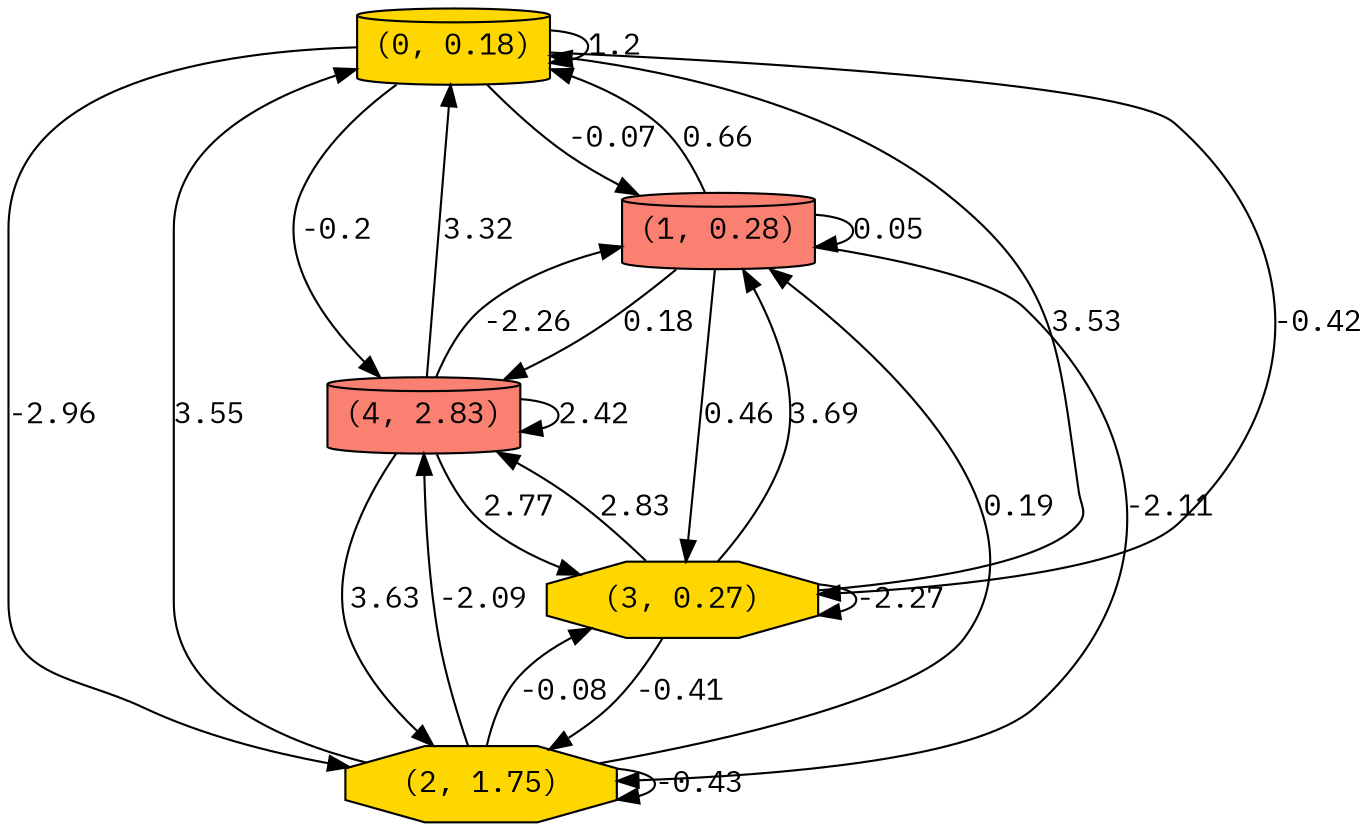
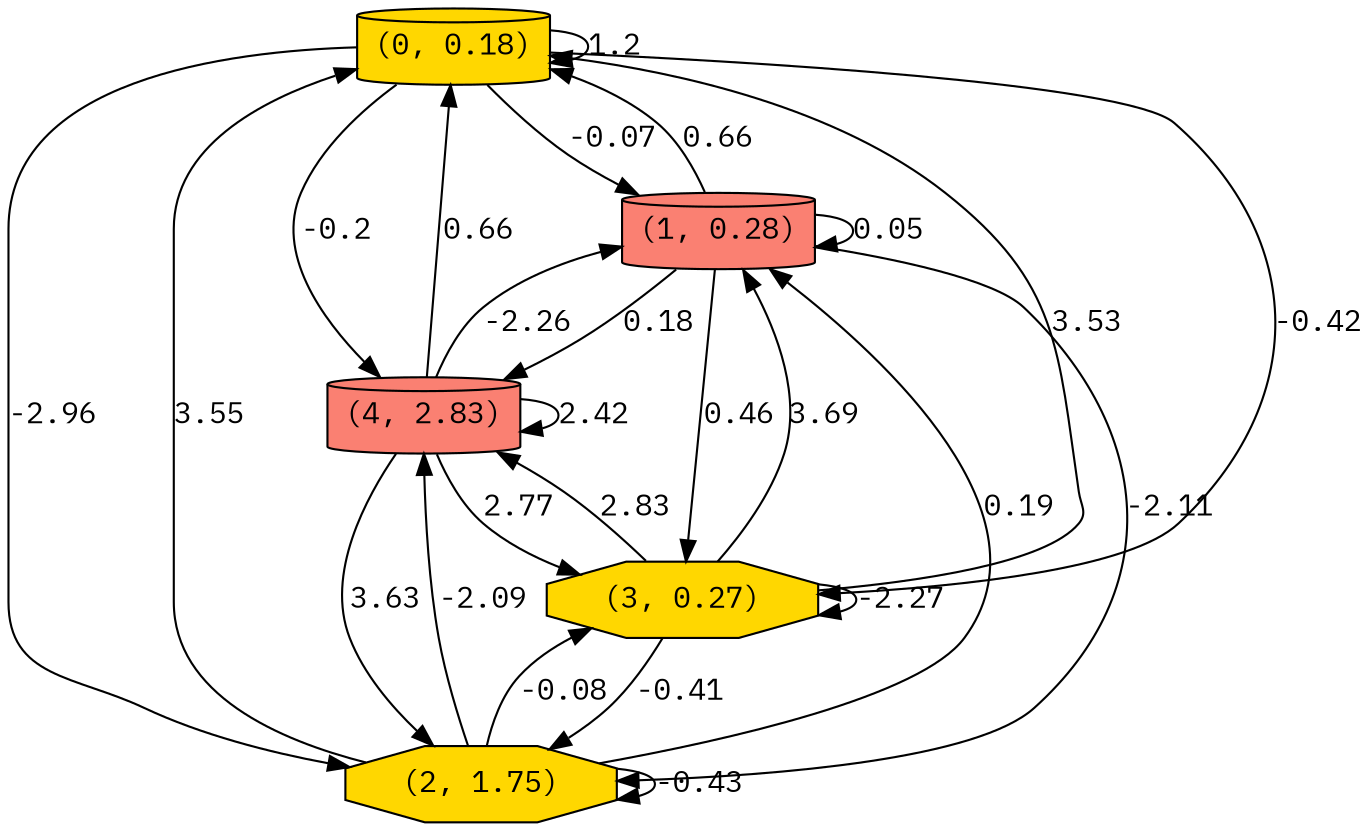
edge "(4, 2.83)" -> "(0, 0.18)": label "3.32" -> "0.66"
